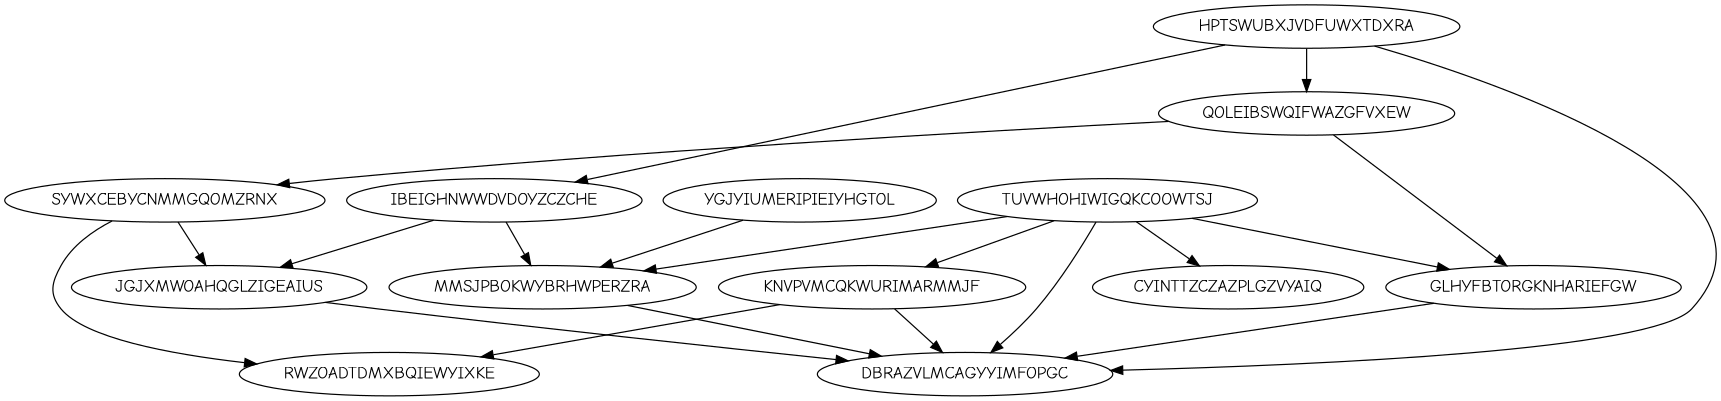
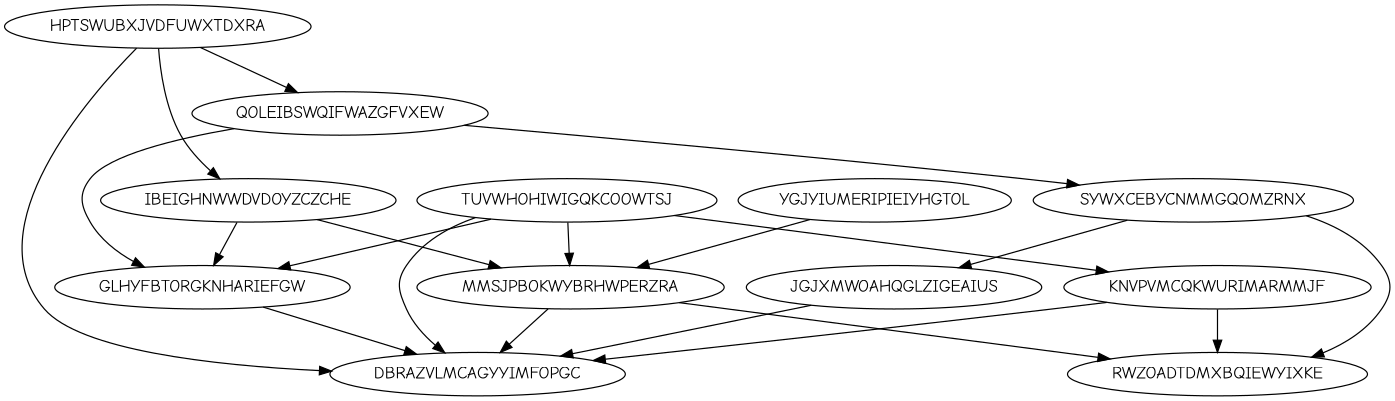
edge "IBEIGHNWWDVDOYZCZCHE" -> "JGJXMWOAHQGLZIGEAIUS": now "IBEIGHNWWDVDOYZCZCHE" -> "GLHYFBTORGKNHARIEFGW"
node "CYINTTZCZAZPLGZVYAIQ": removed
edge "MMSJPBOKWYBRHWPERZRA" -> "RWZOADTDMXBQIEWYIXKE": added
